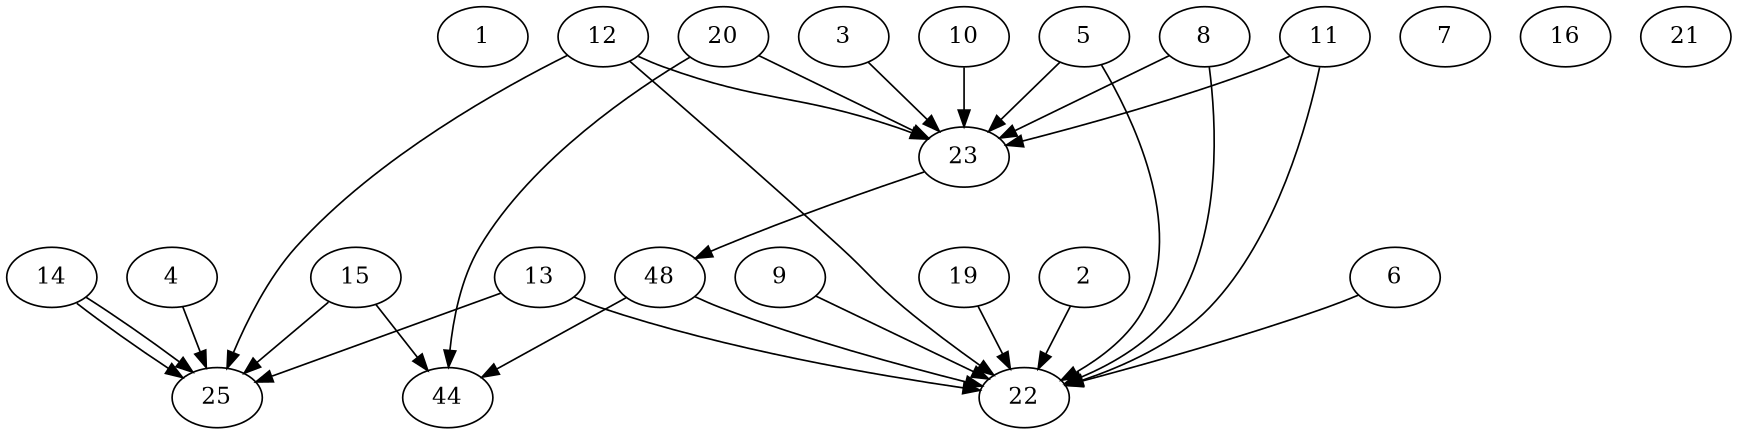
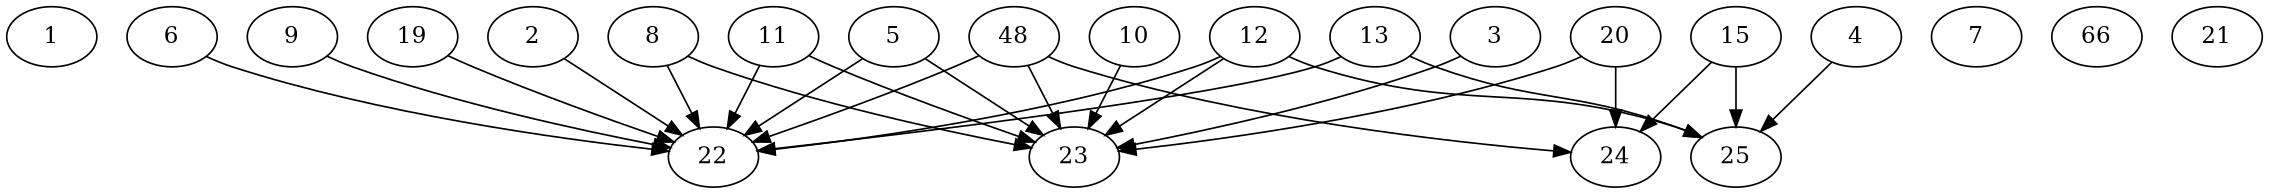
node "16": label "16" -> "66"
edge "23" -> "48": reversed
node "14": removed
node "44": label "44" -> "24"
